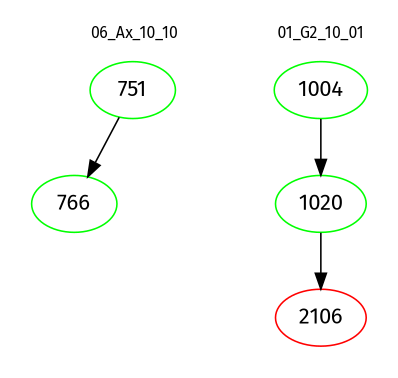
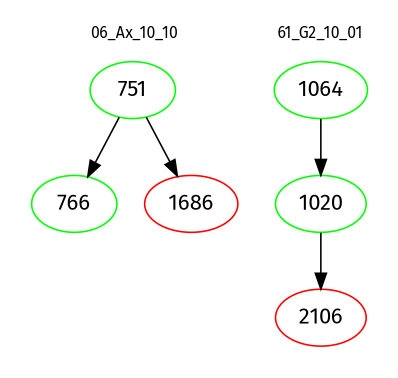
cluster "01_G2_10_01": label "01_G2_10_01" -> "61_G2_10_01"
node "1004": label "1004" -> "1064"
node "1686": added
